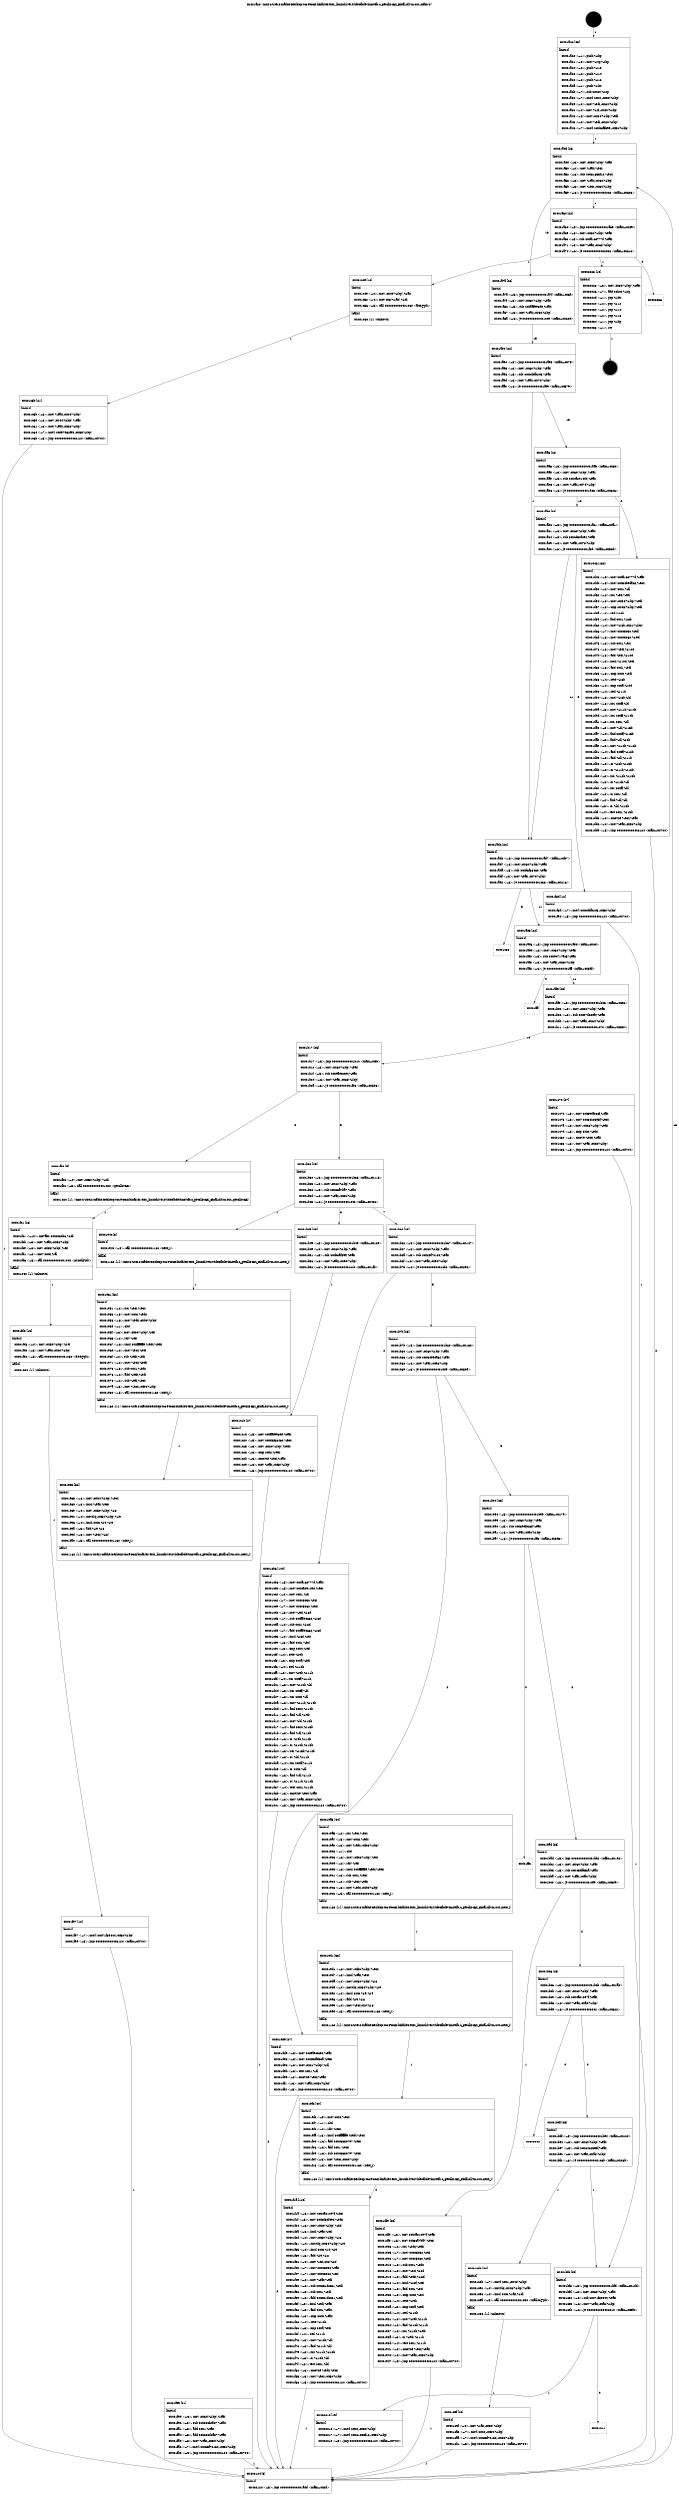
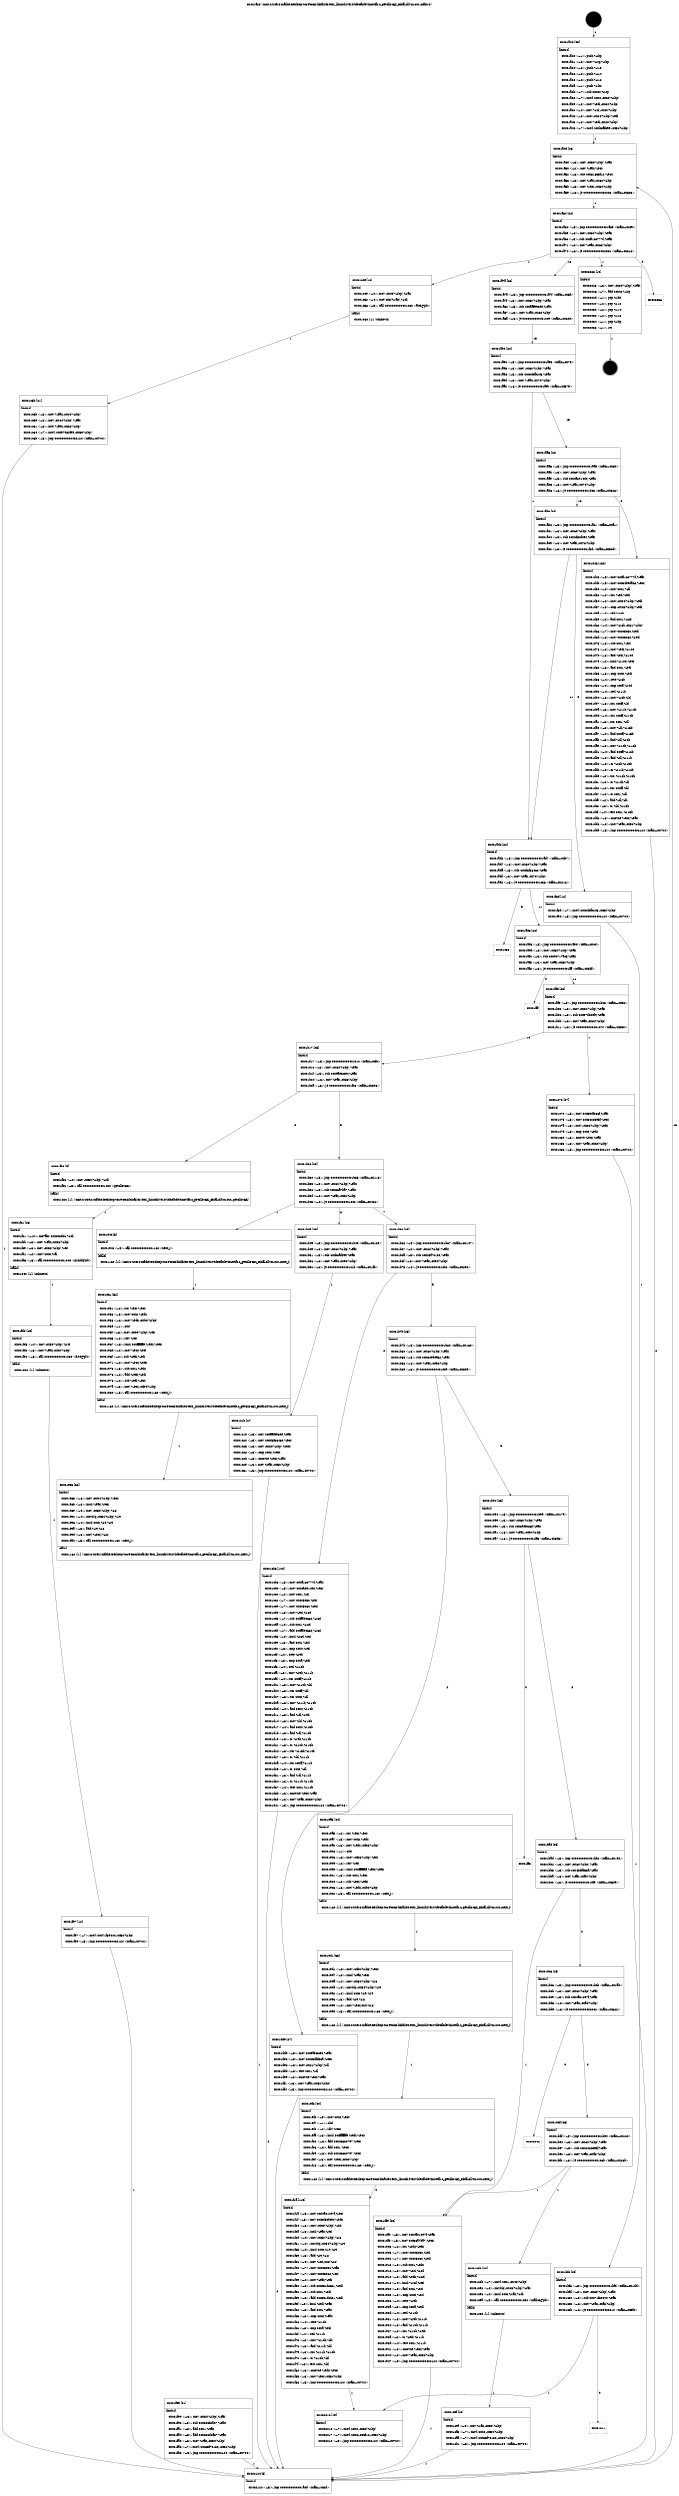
edge "0x401a4d [23]" -> "0x401a7a [22]": now "0x401a64 [22]" -> "0x401a7a [22]"
edge "0x401afe [25]" -> "0x401c70 [27]": added, label "1"
edge "0x401bdf [25]" -> "0x401bf8 [25]": now "0x401bdf [25]" -> "0x401df9 [83]"
edge "0x401f1a [115]" -> "0x402124 [5]": now "0x401f1a [115]" -> "0x402010 [19]"
